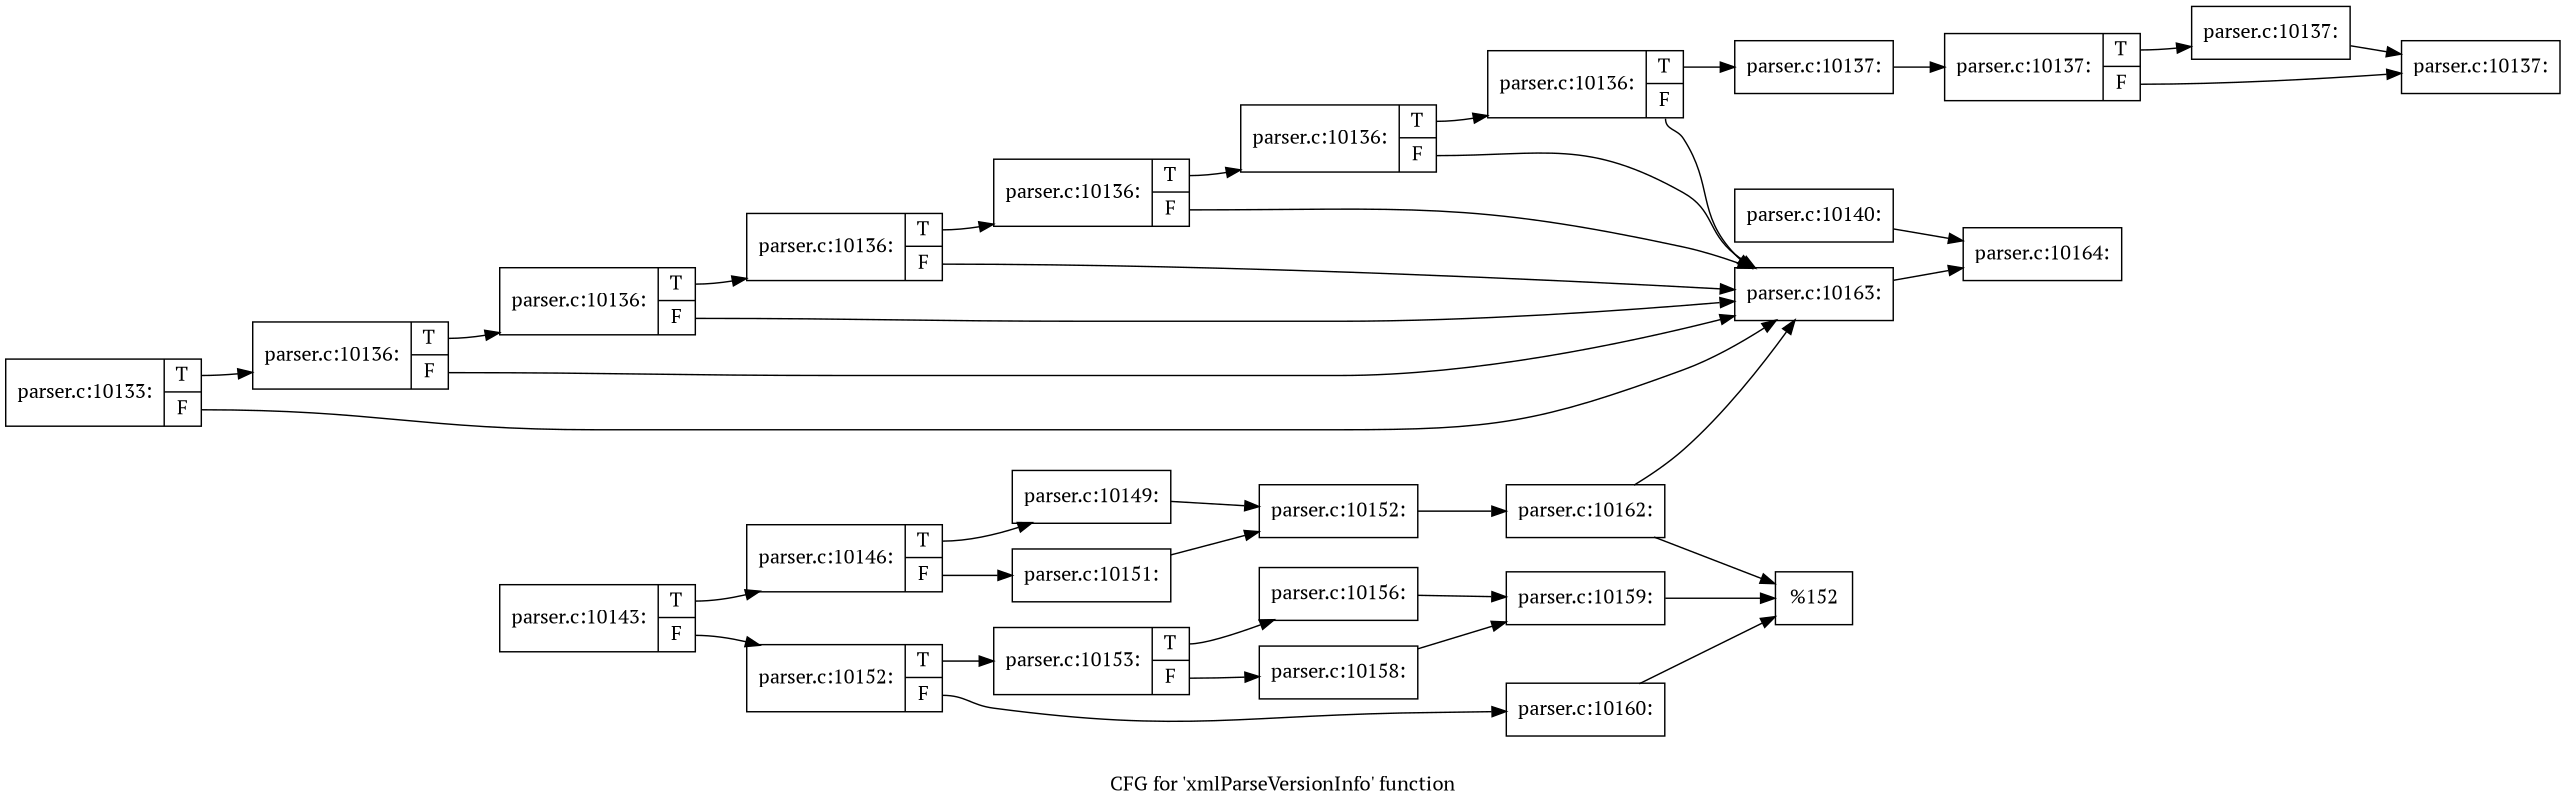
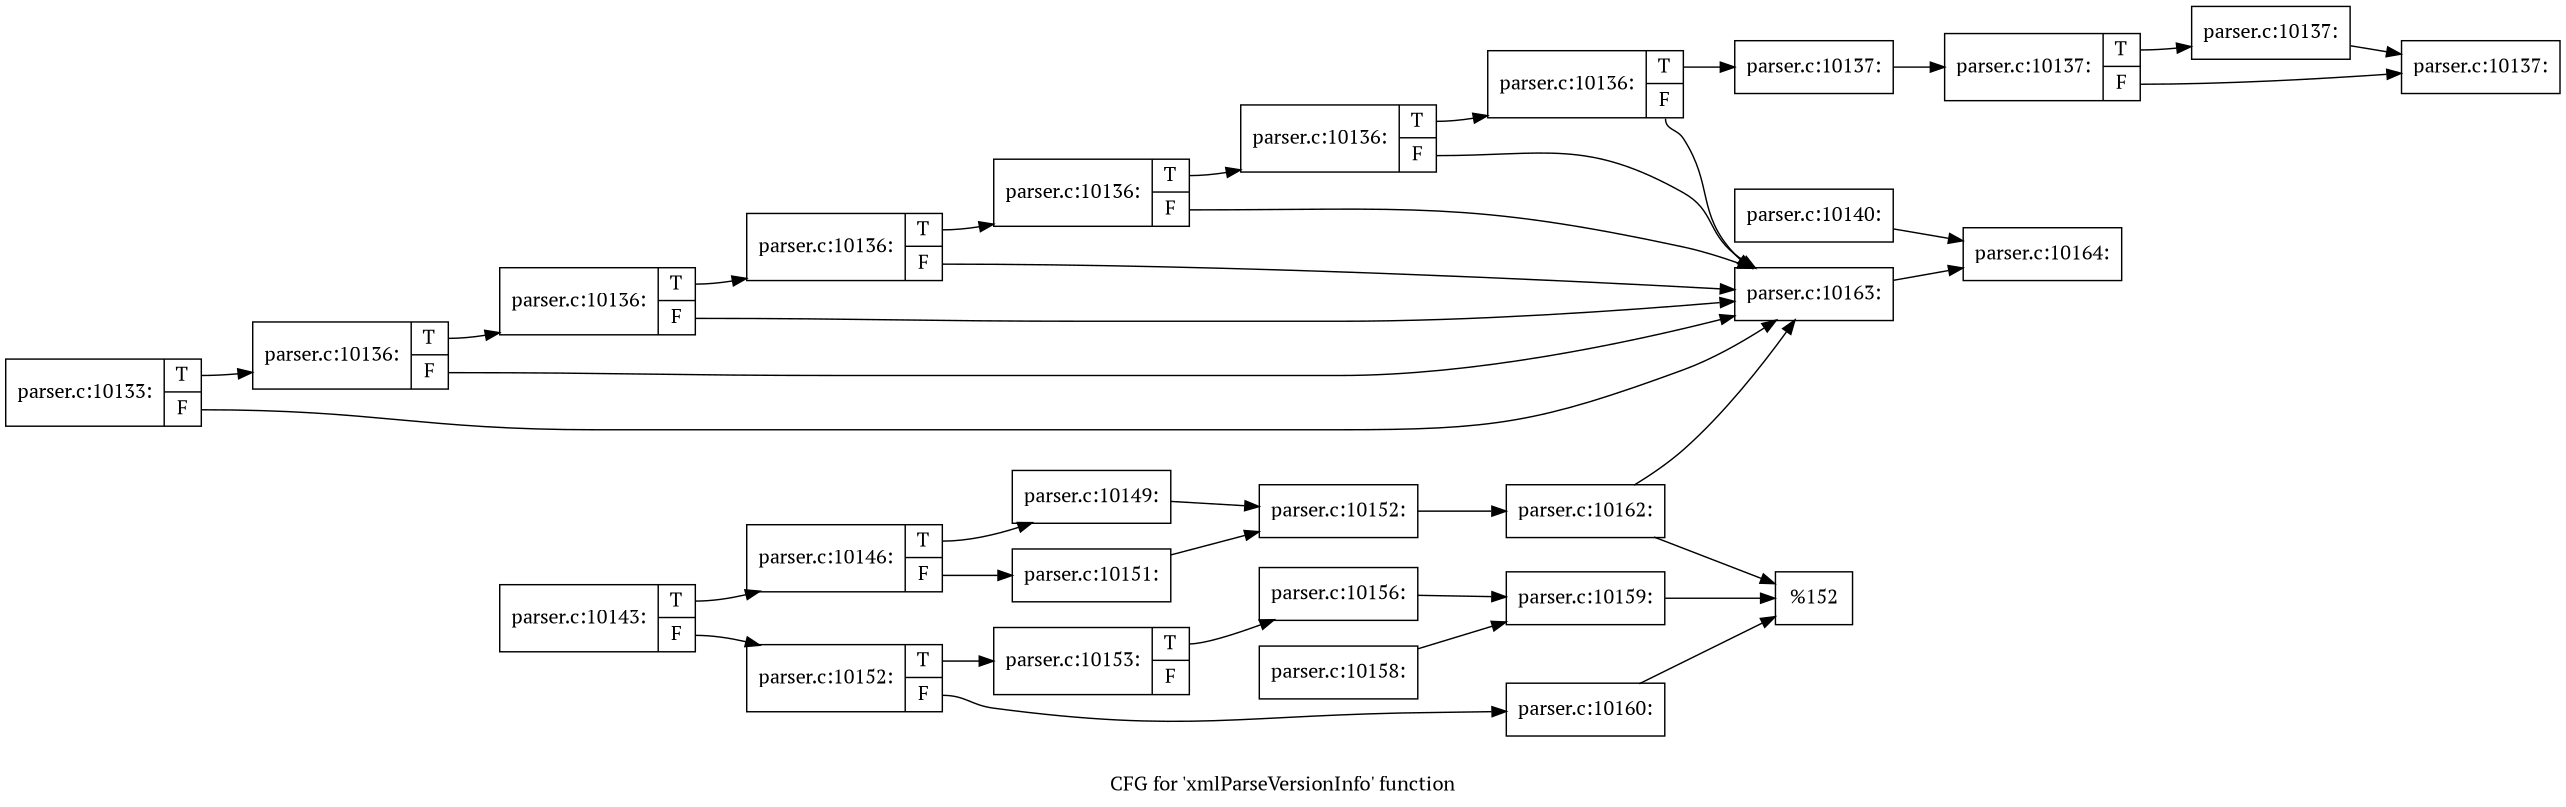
edge "parser.c:10153:" -> "parser.c:10158:": removed
